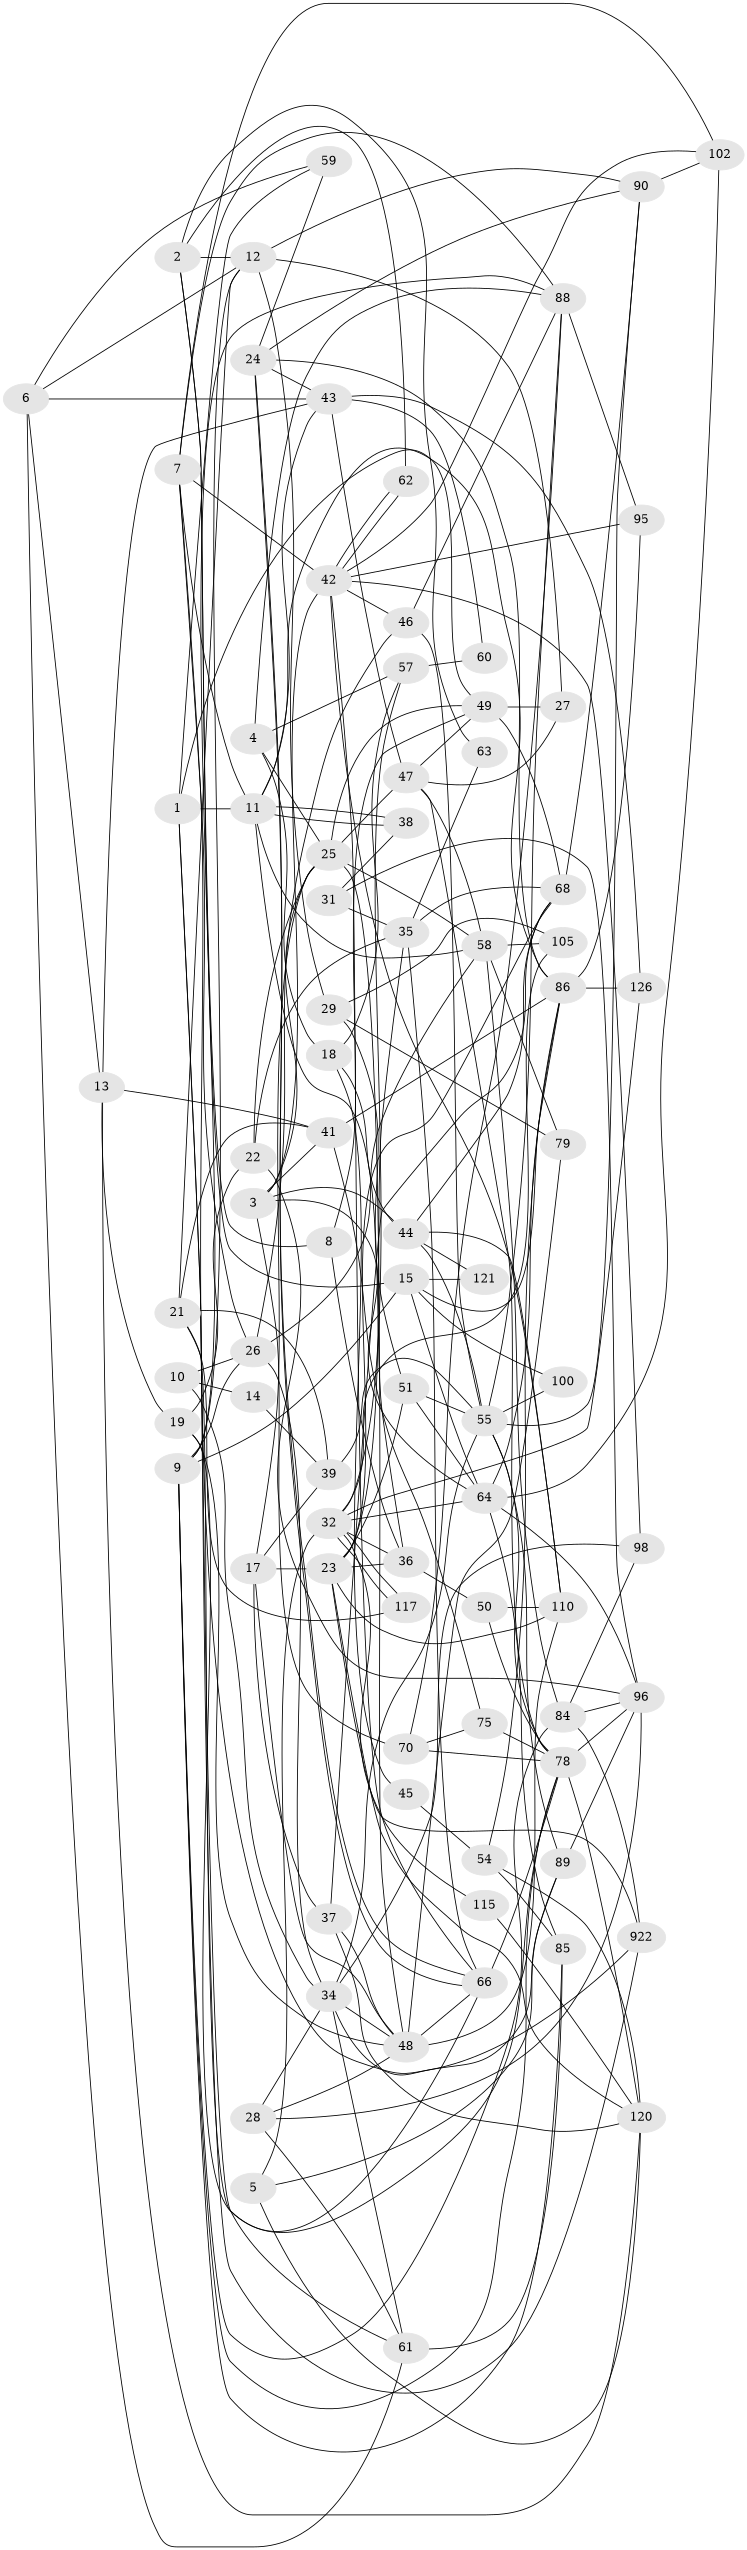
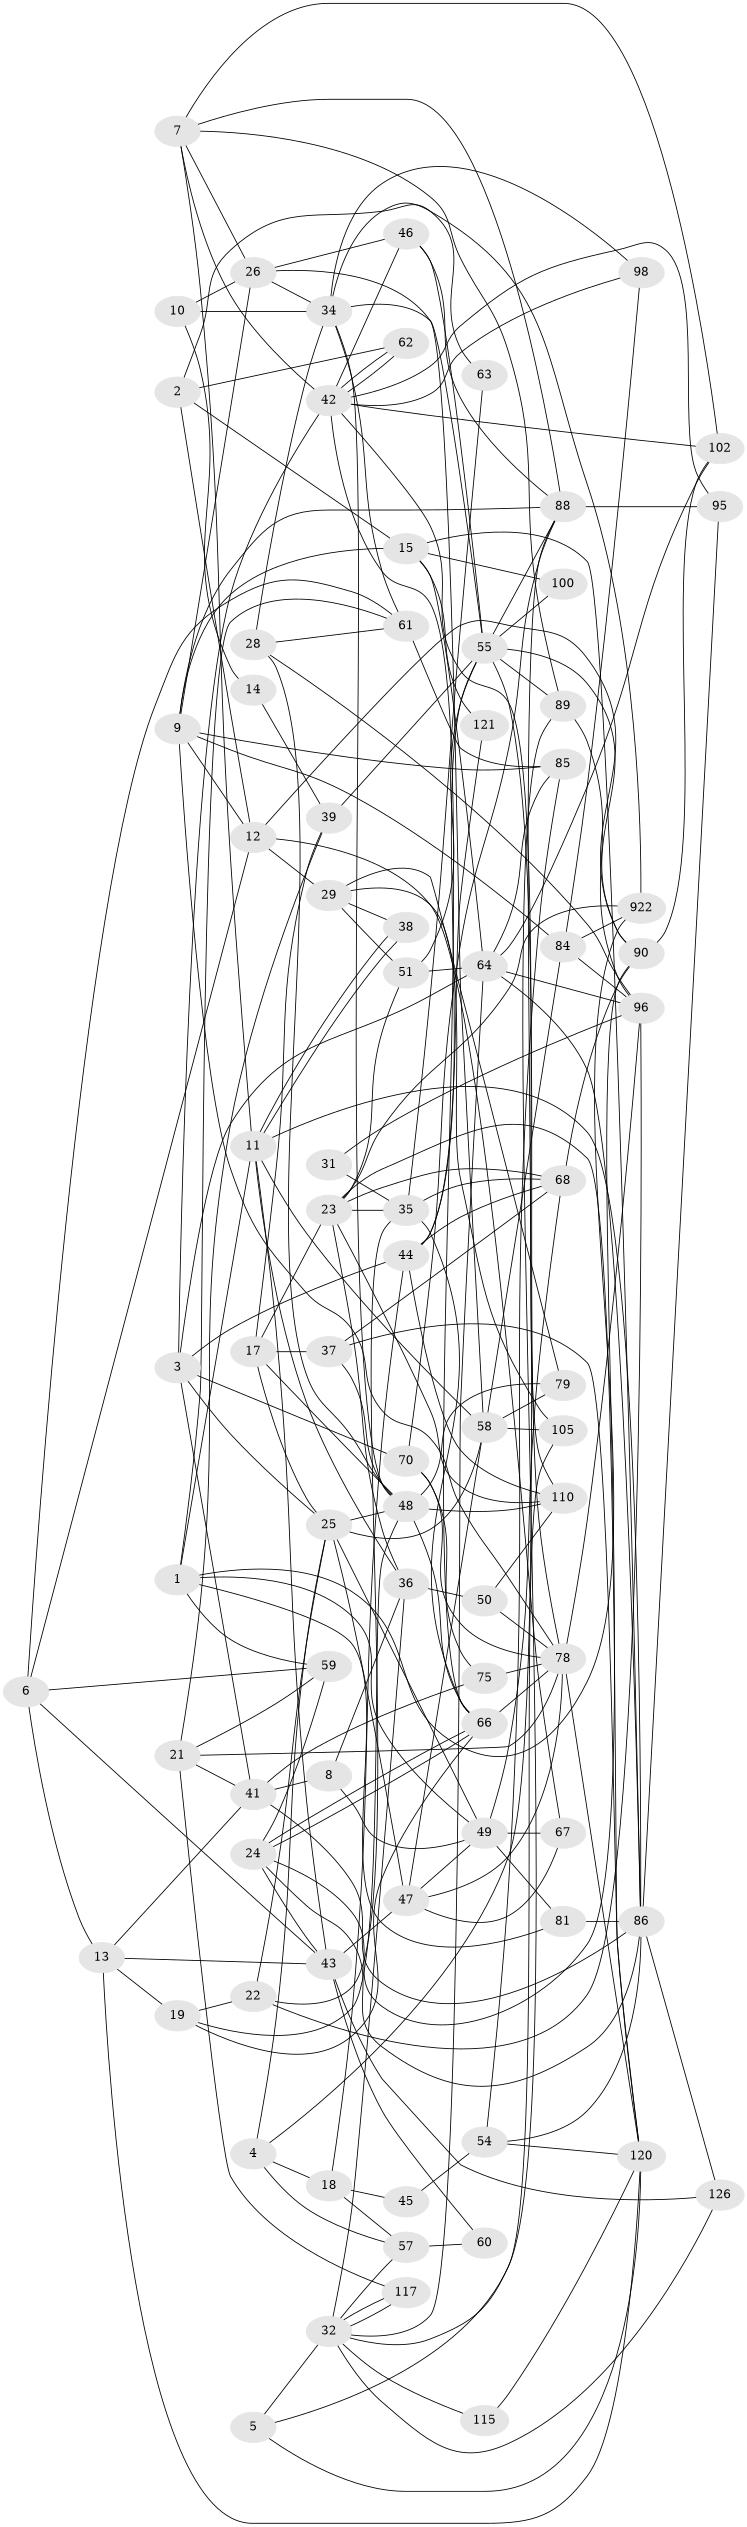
node "27": label "27" -> "67"
edge "2" -- "8": now "41" -- "8"
edge "38" -- "31": now "38" -- "29"
edge "12" -- "21": now "59" -- "21"
node "81": added
